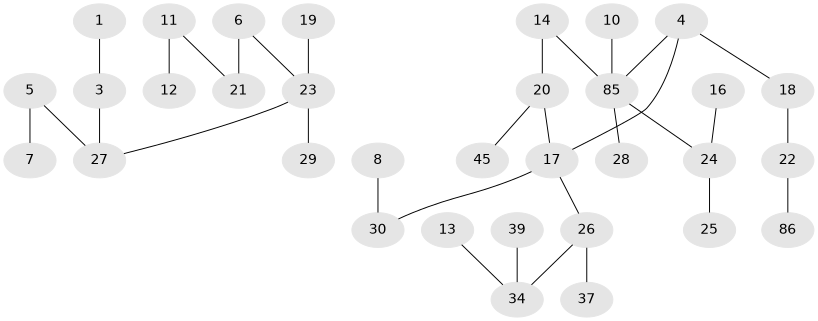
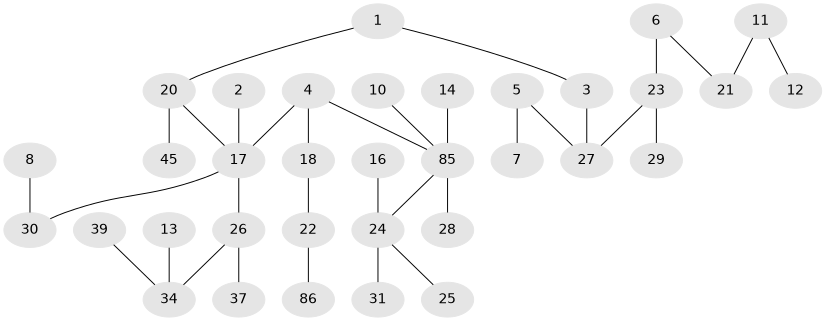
node "19": removed
edge "14" -- "20": now "1" -- "20"
node "2": added
node "31": added
